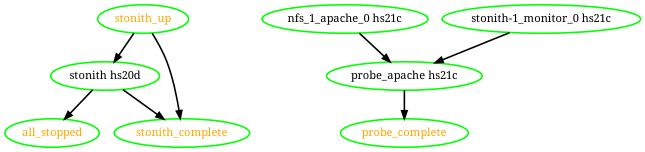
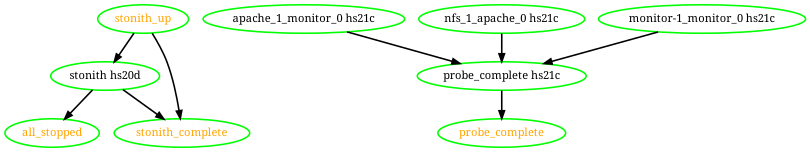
node "apache_1_monitor_0 hs21c": added
node "stonith-1_monitor_0 hs21c": label "stonith-1_monitor_0 hs21c" -> "monitor-1_monitor_0 hs21c"
node "probe_apache hs21c": label "probe_apache hs21c" -> "probe_complete hs21c"
